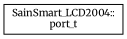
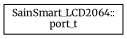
node "SainSmart_LCD2004:: port_t": label "SainSmart_LCD2004:: port_t" -> "SainSmart_LCD2064:: port_t"
